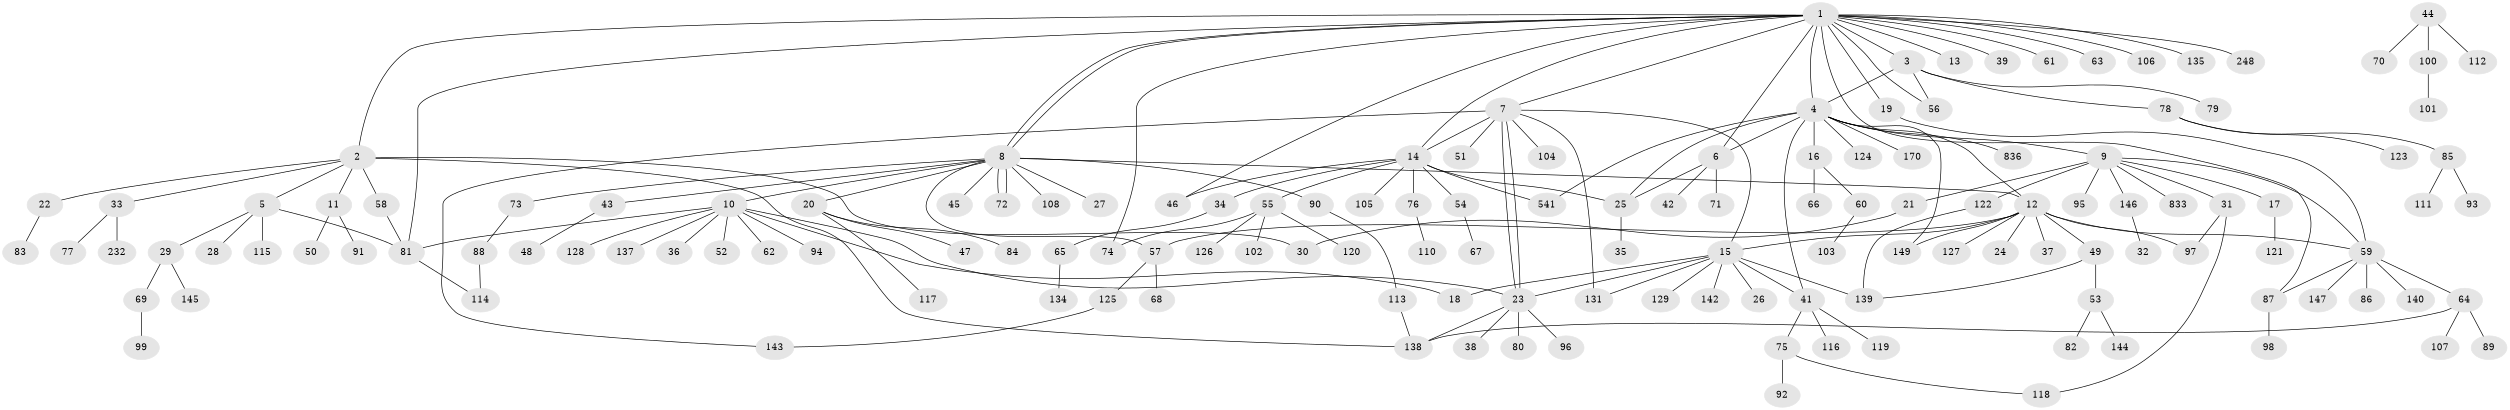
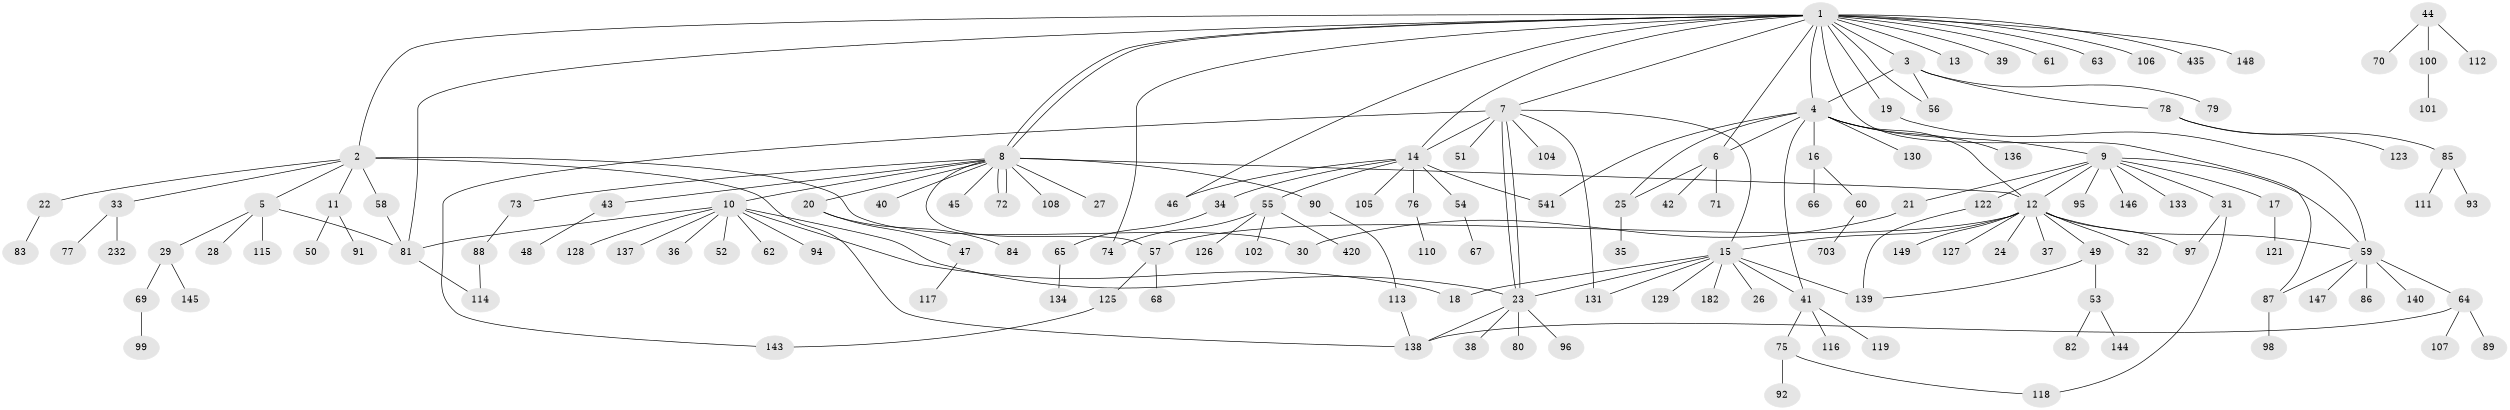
node "135": label "135" -> "435"
node "248": label "248" -> "148"
edge "4" -- "149": removed
node "124": removed
node "170": label "170" -> "130"
node "836": label "836" -> "136"
edge "9" -- "12": added
edge "14" -- "25": removed
node "40": added
node "833": label "833" -> "133"
edge "146" -- "32": now "12" -- "32"
edge "20" -- "117": now "47" -- "117"
node "120": label "120" -> "420"
node "103": label "103" -> "703"
node "142": label "142" -> "182"
